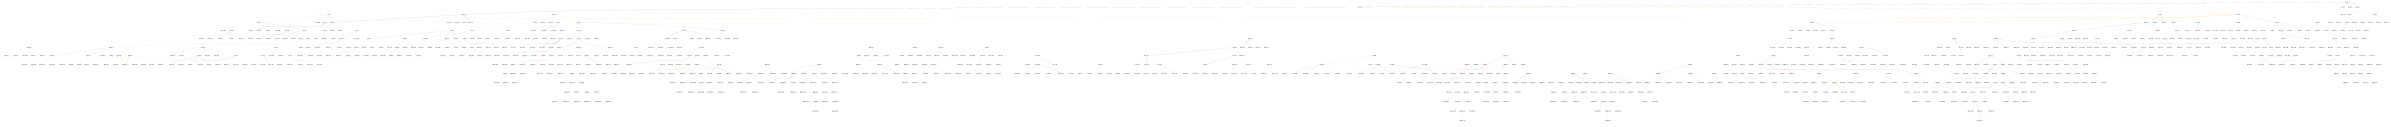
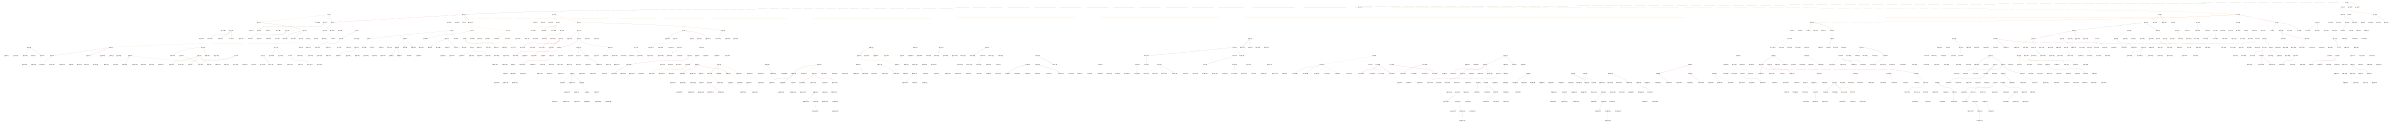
node "14 12 11 10 9 5 4 1 h:(10,4)": added
